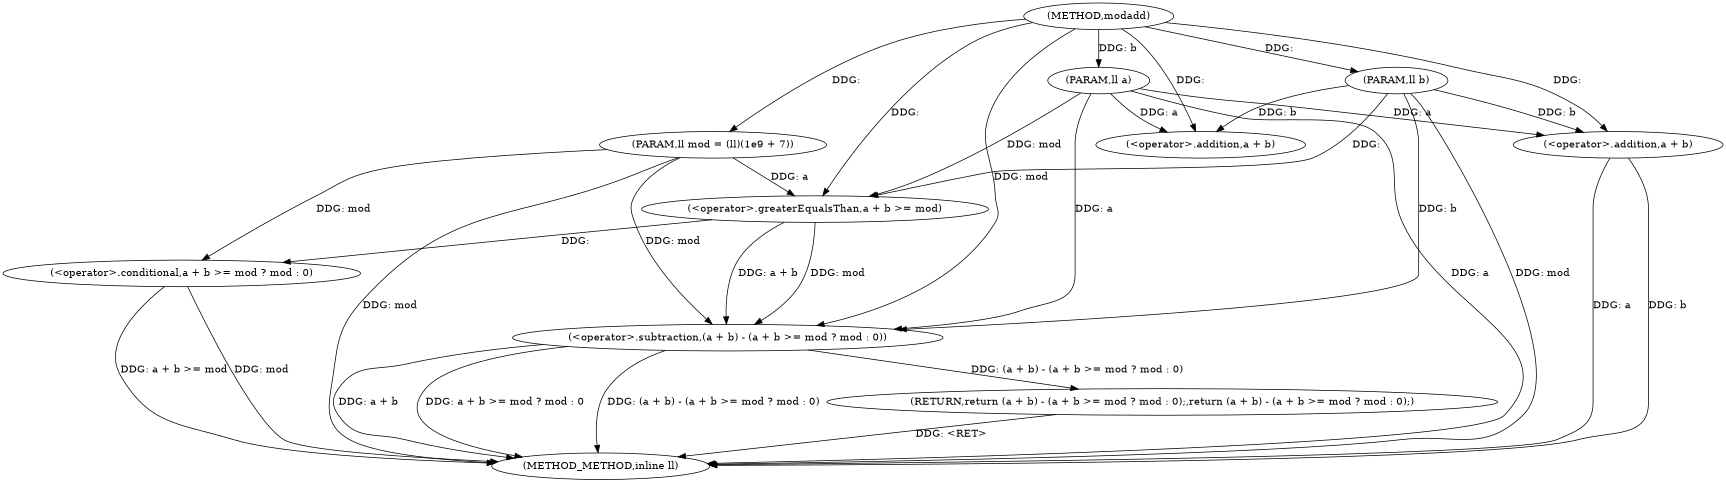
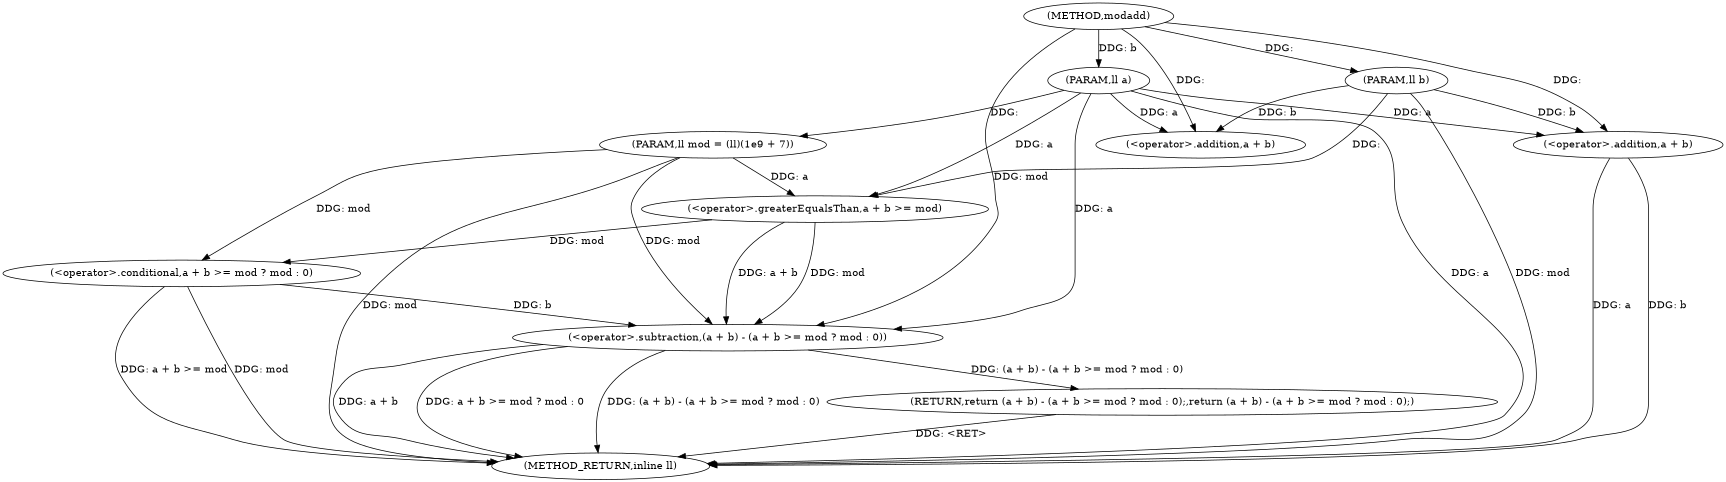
edge "(METHOD,modadd)" -> "(PARAM,ll mod = (ll)(1e9 + 7))": now "(PARAM,ll a)" -> "(PARAM,ll mod = (ll)(1e9 + 7))"
edge "(METHOD,modadd)" -> "(<operator>.greaterEqualsThan,a + b >= mod)": removed, label "DDG:"
edge "(PARAM,ll a)" -> "(<operator>.greaterEqualsThan,a + b >= mod)": label "DDG: mod" -> "DDG: a"
edge "(<operator>.greaterEqualsThan,a + b >= mod)" -> "(<operator>.conditional,a + b >= mod ? mod : 0)": label "DDG: " -> "DDG: mod"
edge "(PARAM,ll b)" -> "(<operator>.subtraction,(a + b) - (a + b >= mod ? mod : 0))": now "(<operator>.conditional,a + b >= mod ? mod : 0)" -> "(<operator>.subtraction,(a + b) - (a + b >= mod ? mod : 0))"
node "(METHOD_METHOD,inline ll)": label "(METHOD_METHOD,inline ll)" -> "(METHOD_RETURN,inline ll)"
